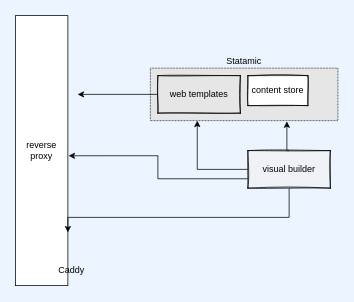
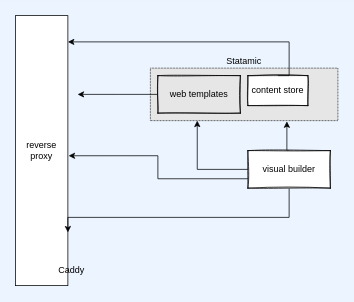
edge "content store" -> "reverse proxy": added
node "visual builder": fillcolor #ffe6cc -> #ffffff
